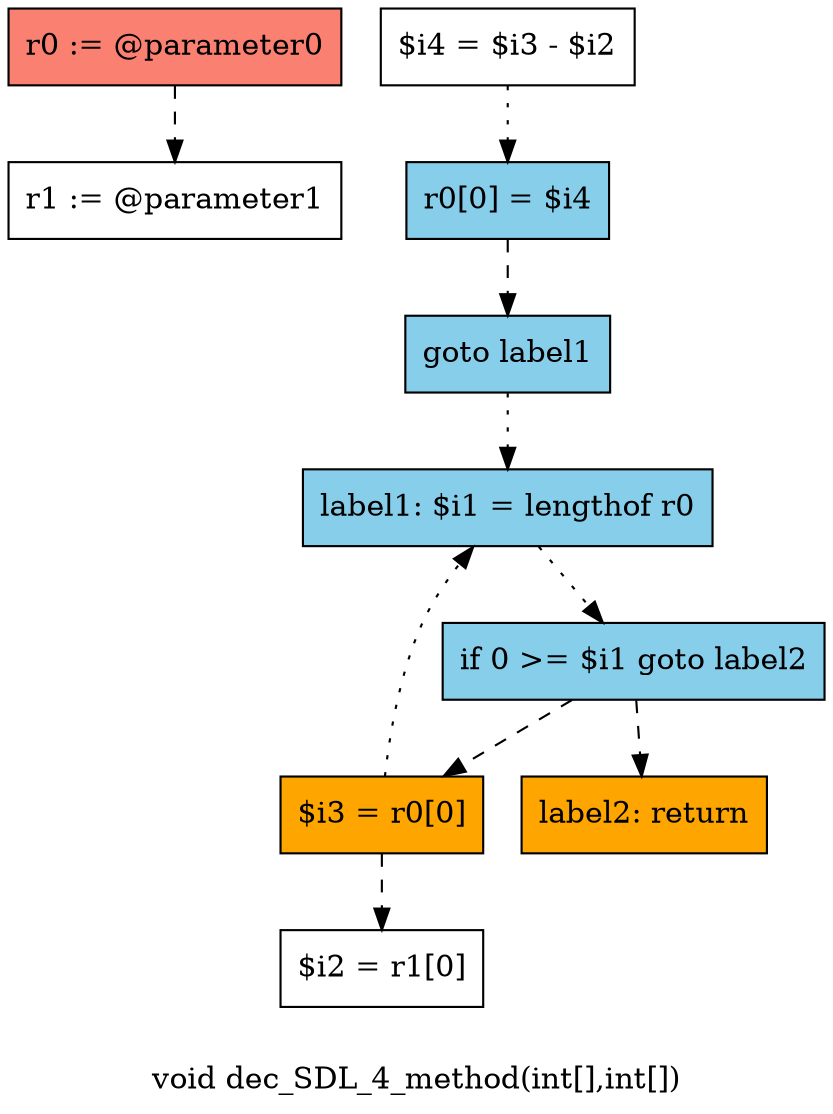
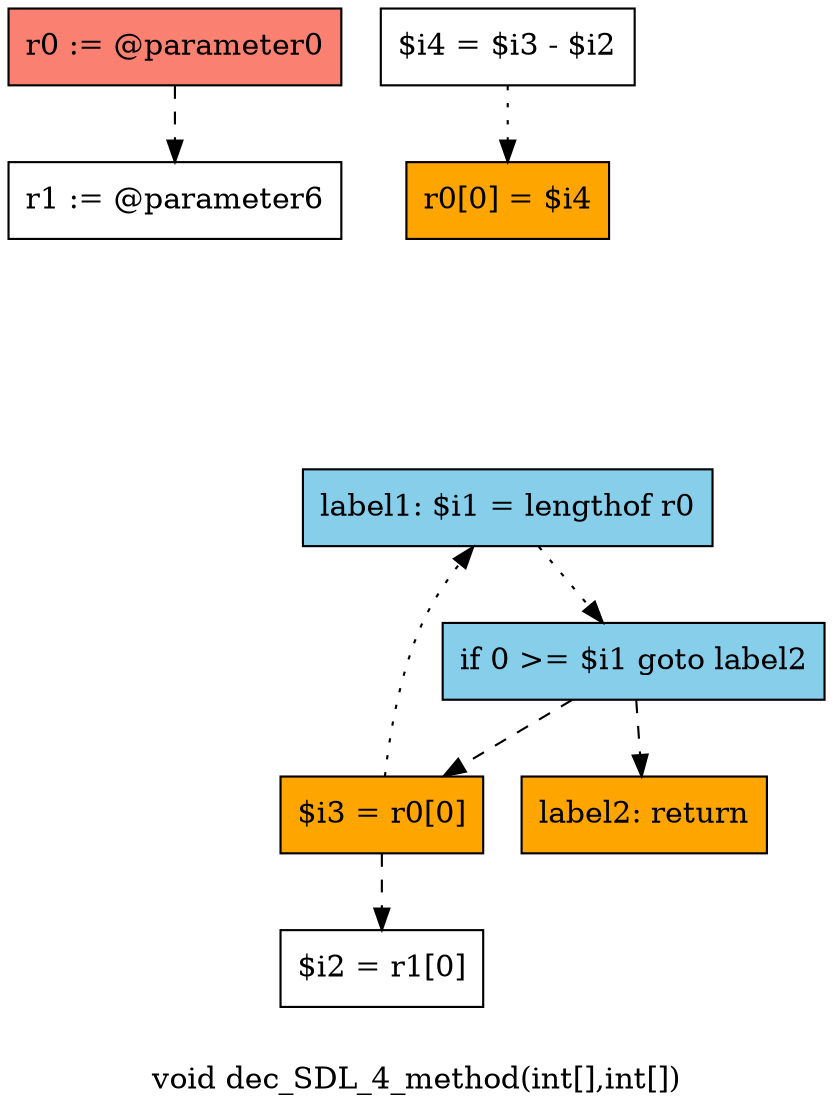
node "r1 := @parameter1": label "r1 := @parameter1" -> "r1 := @parameter6"
node "r0[0] = $i4": fillcolor skyblue -> orange
node "goto label1": removed
